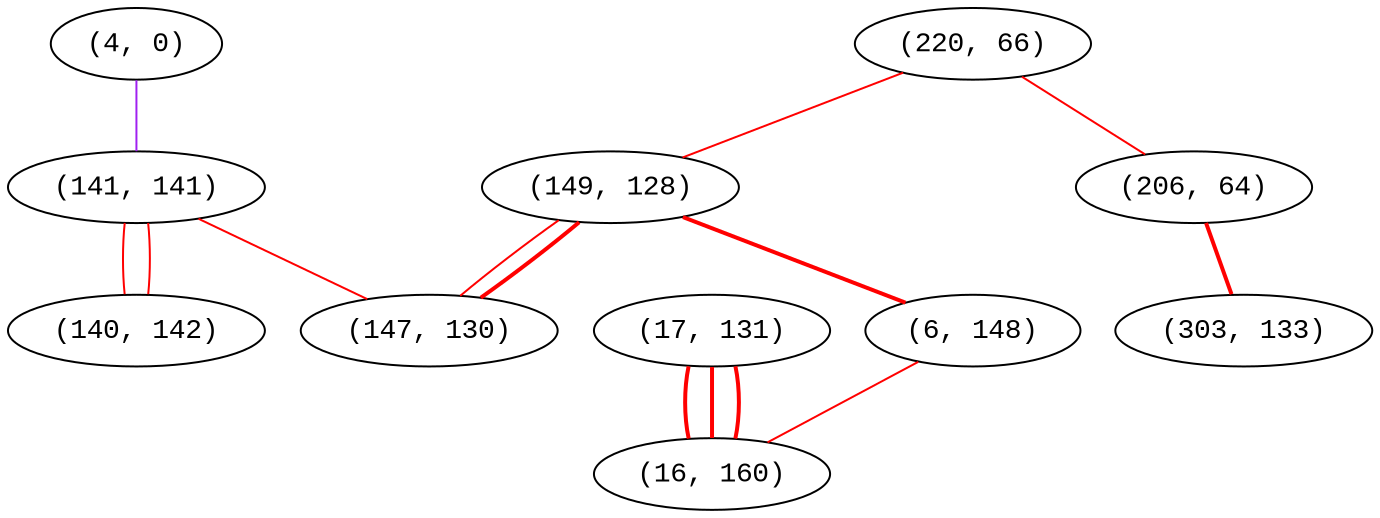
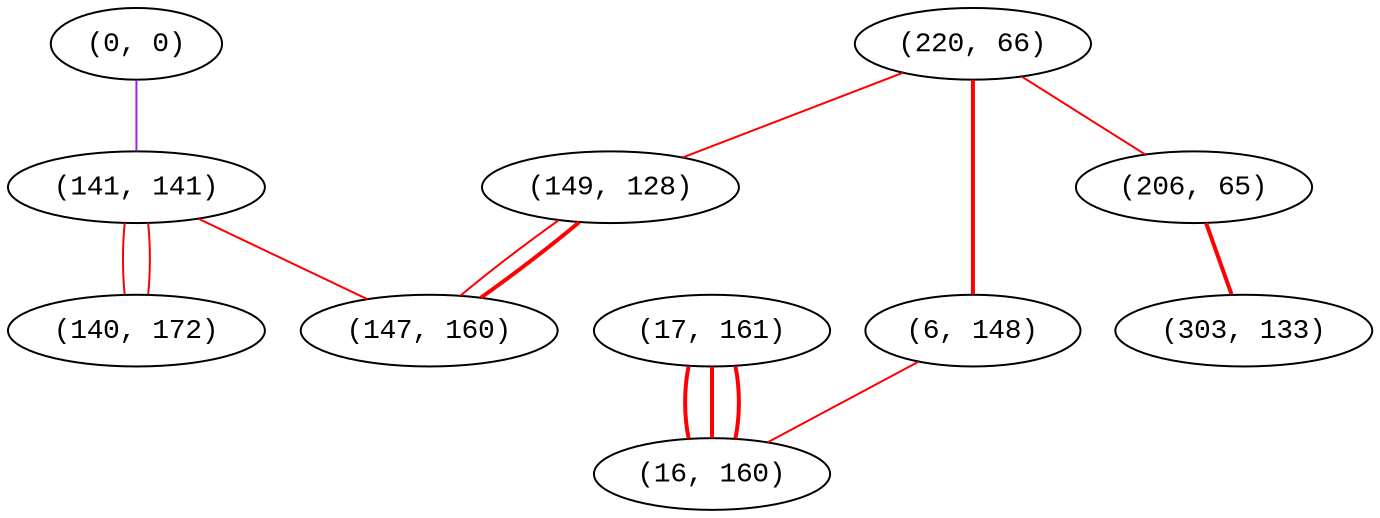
node "(4, 0)": label "(4, 0)" -> "(0, 0)"
node "(206, 64)": label "(206, 64)" -> "(206, 65)"
edge "(149, 128)" -- "(6, 148)": now "(220, 66)" -- "(6, 148)"
node "(140, 142)": label "(140, 142)" -> "(140, 172)"
node "(147, 130)": label "(147, 130)" -> "(147, 160)"
node "(17, 131)": label "(17, 131)" -> "(17, 161)"
